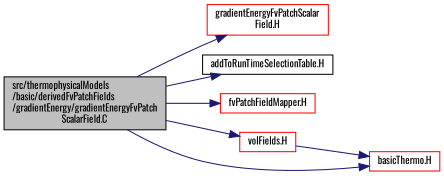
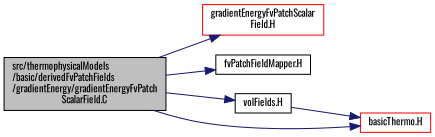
node "addToRunTimeSelectionTable.H": removed
node "fvPatchFieldMapper.H": color red -> black
node "volFields.H": color red -> black
